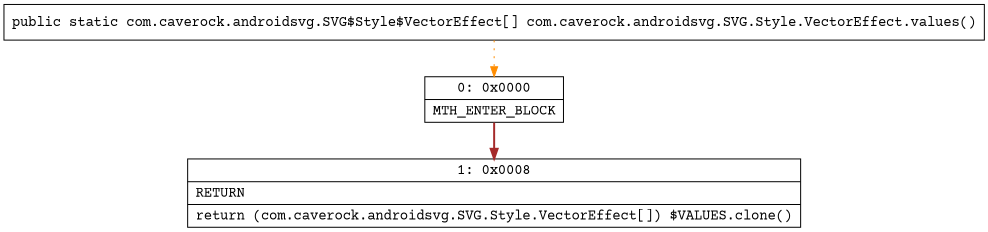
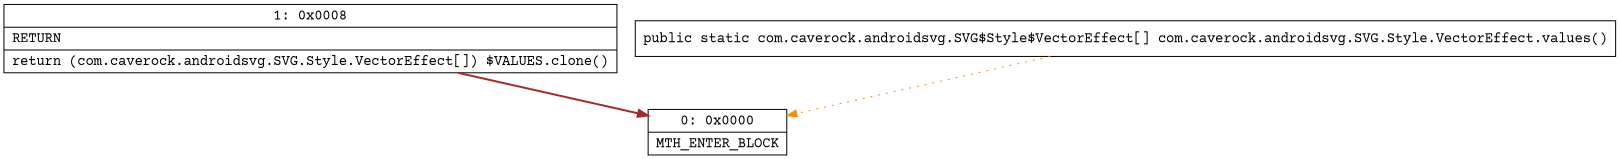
edge "0: 0x0000" -> "1: 0x0008": reversed
